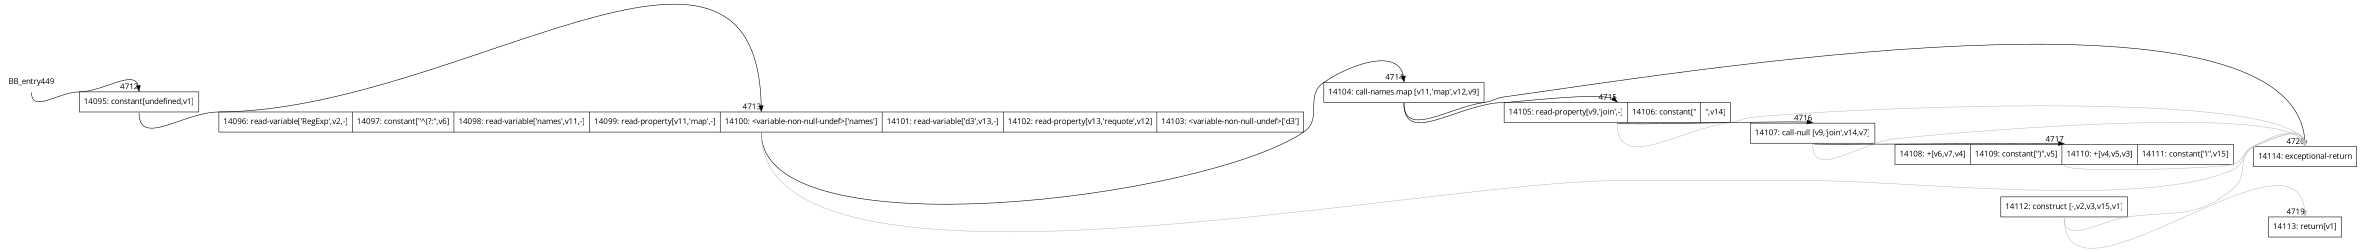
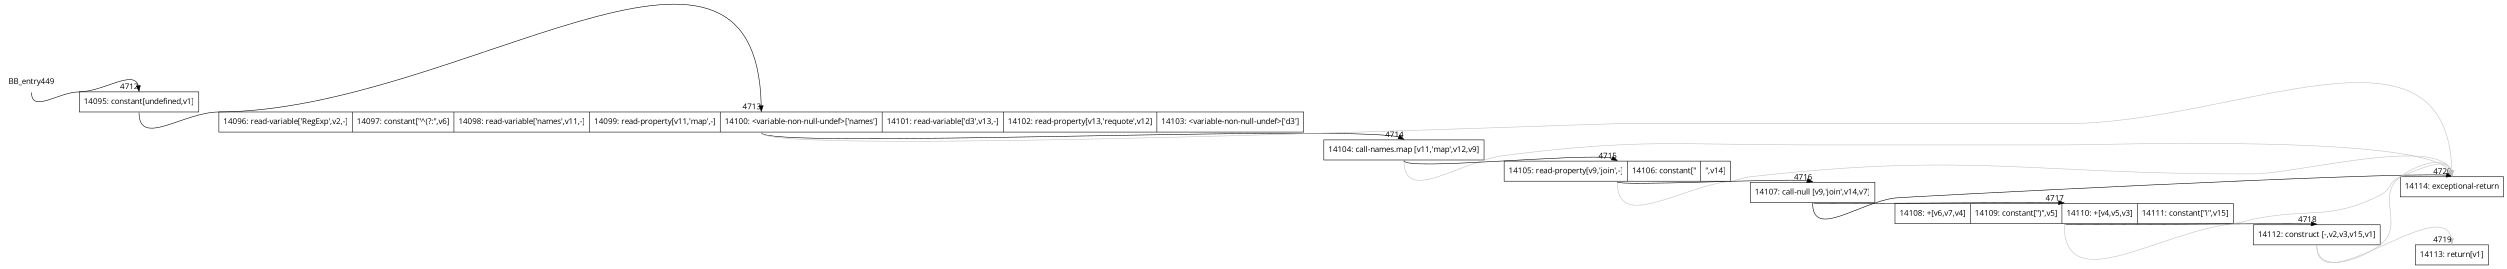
edge "14104: call-names.map [v11,'map',v12,v9]" -> "14114: exceptional-return": color black -> gray
edge "14107: call-null [v9,'join',v14,v7]" -> "14114: exceptional-return": color gray -> black
edge "14108: +[v6,v7,v4]" -> "14112: construct [-,v2,v3,v15,v1]": added
